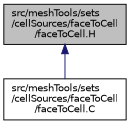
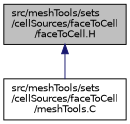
node "src/meshTools/sets /cellSources/faceToCell /faceToCell.C": label "src/meshTools/sets /cellSources/faceToCell /faceToCell.C" -> "src/meshTools/sets /cellSources/faceToCell /meshTools.C"
